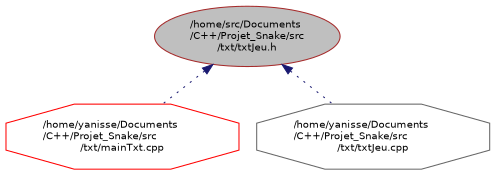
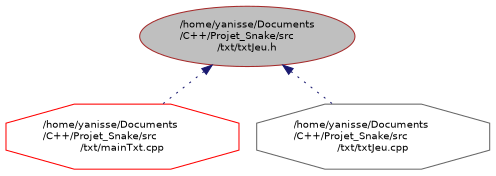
node "/home/src/Documents /C++/Projet_Snake/src /txt/txtJeu.h": label "/home/src/Documents /C++/Projet_Snake/src /txt/txtJeu.h" -> "/home/yanisse/Documents /C++/Projet_Snake/src /txt/txtJeu.h"
